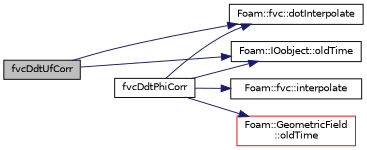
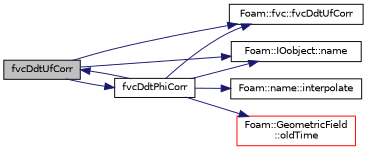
node "Foam::fvc::dotInterpolate": label "Foam::fvc::dotInterpolate" -> "Foam::fvc::fvcDdtUfCorr"
node "Foam::IOobject::oldTime": label "Foam::IOobject::oldTime" -> "Foam::IOobject::name"
edge "fvcDdtPhiCorr" -> "fvcDdtUfCorr": added
edge "fvcDdtUfCorr" -> "fvcDdtPhiCorr": added
node "Foam::fvc::interpolate": label "Foam::fvc::interpolate" -> "Foam::name::interpolate"
